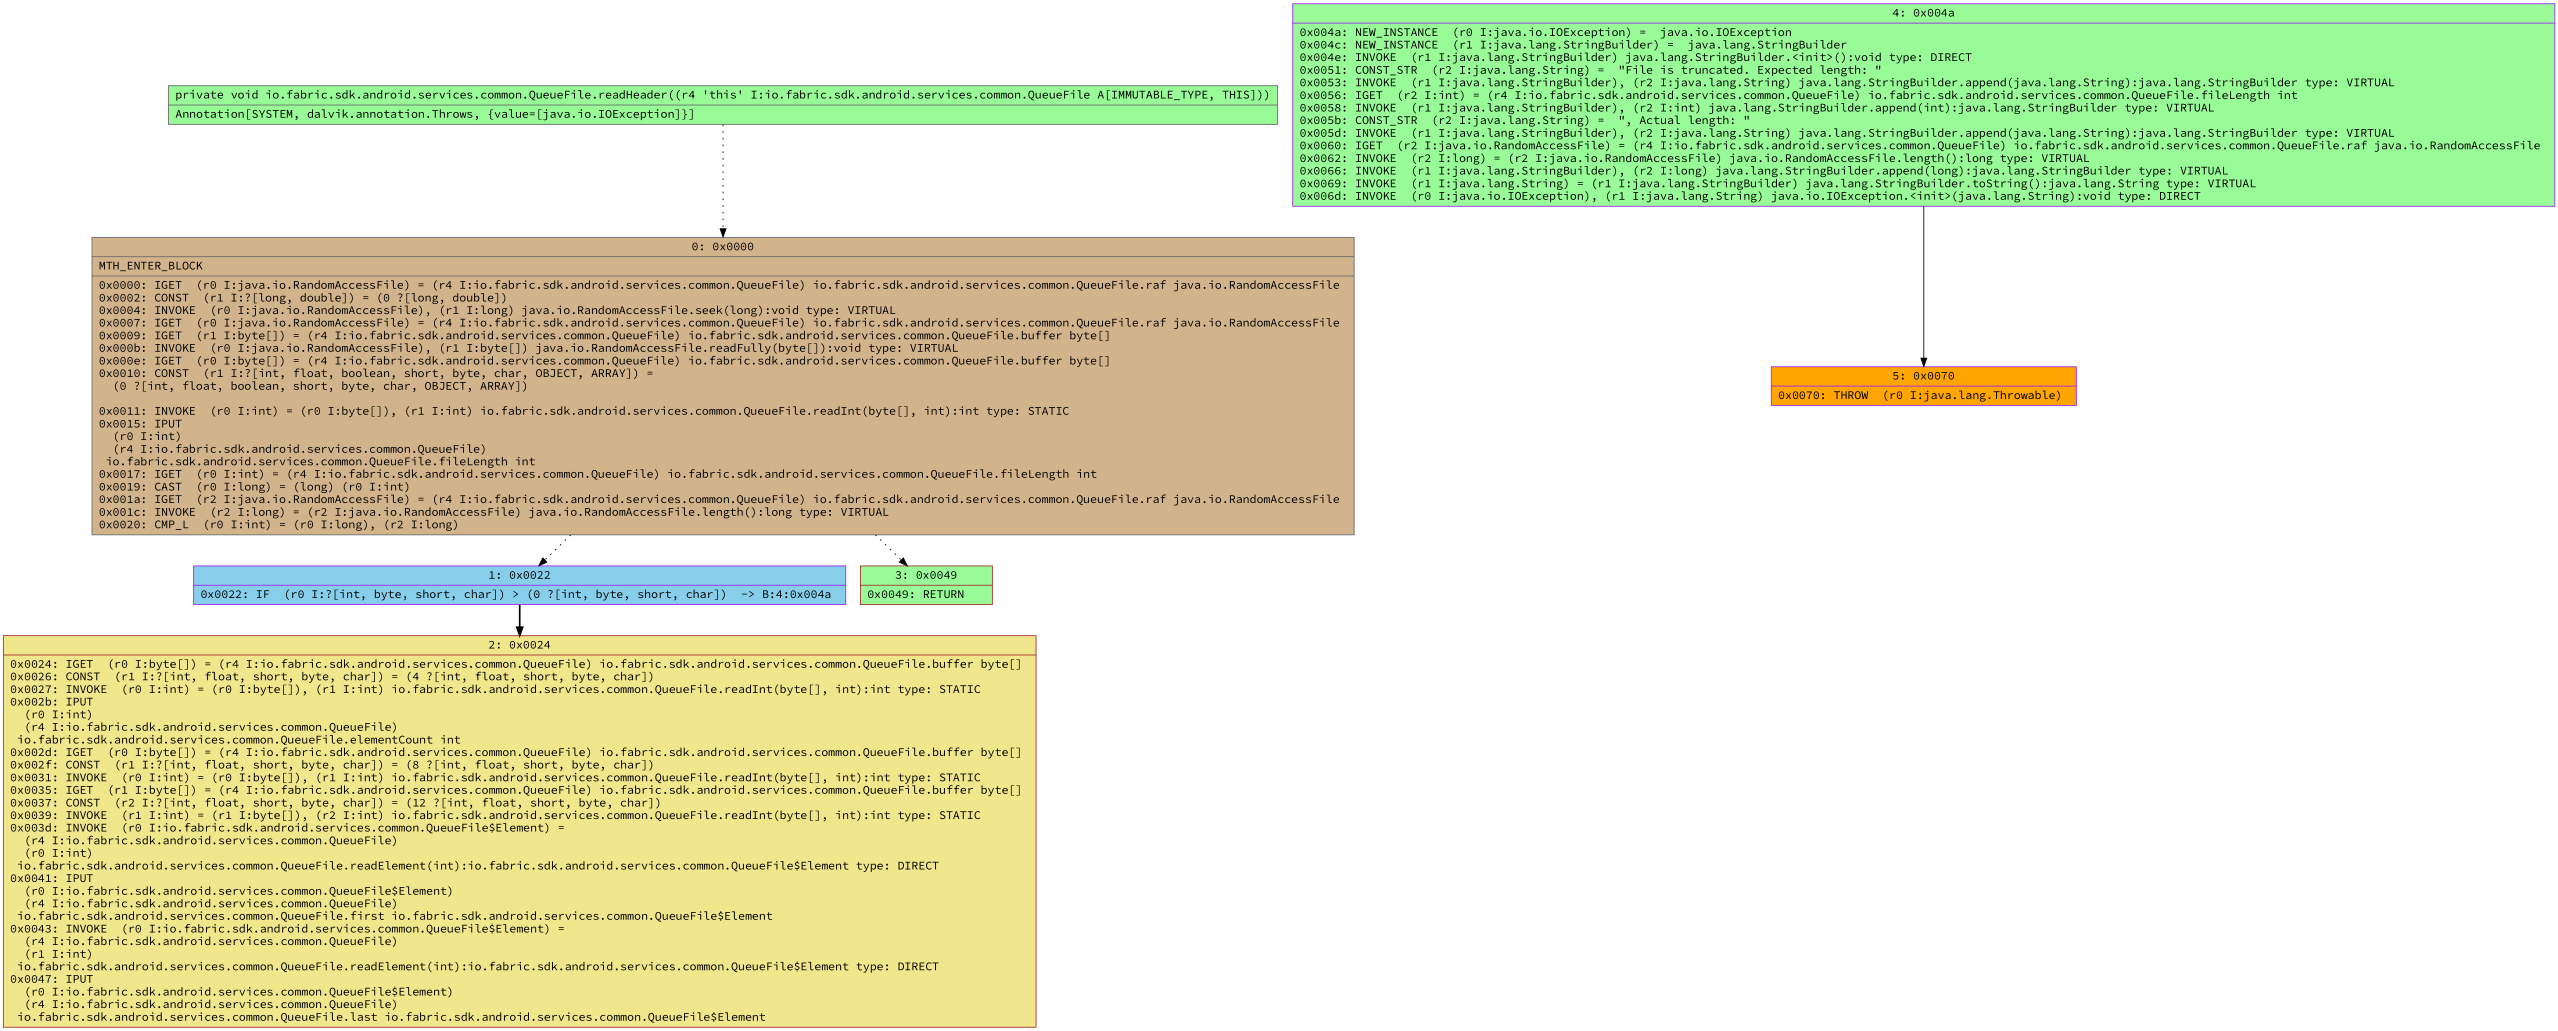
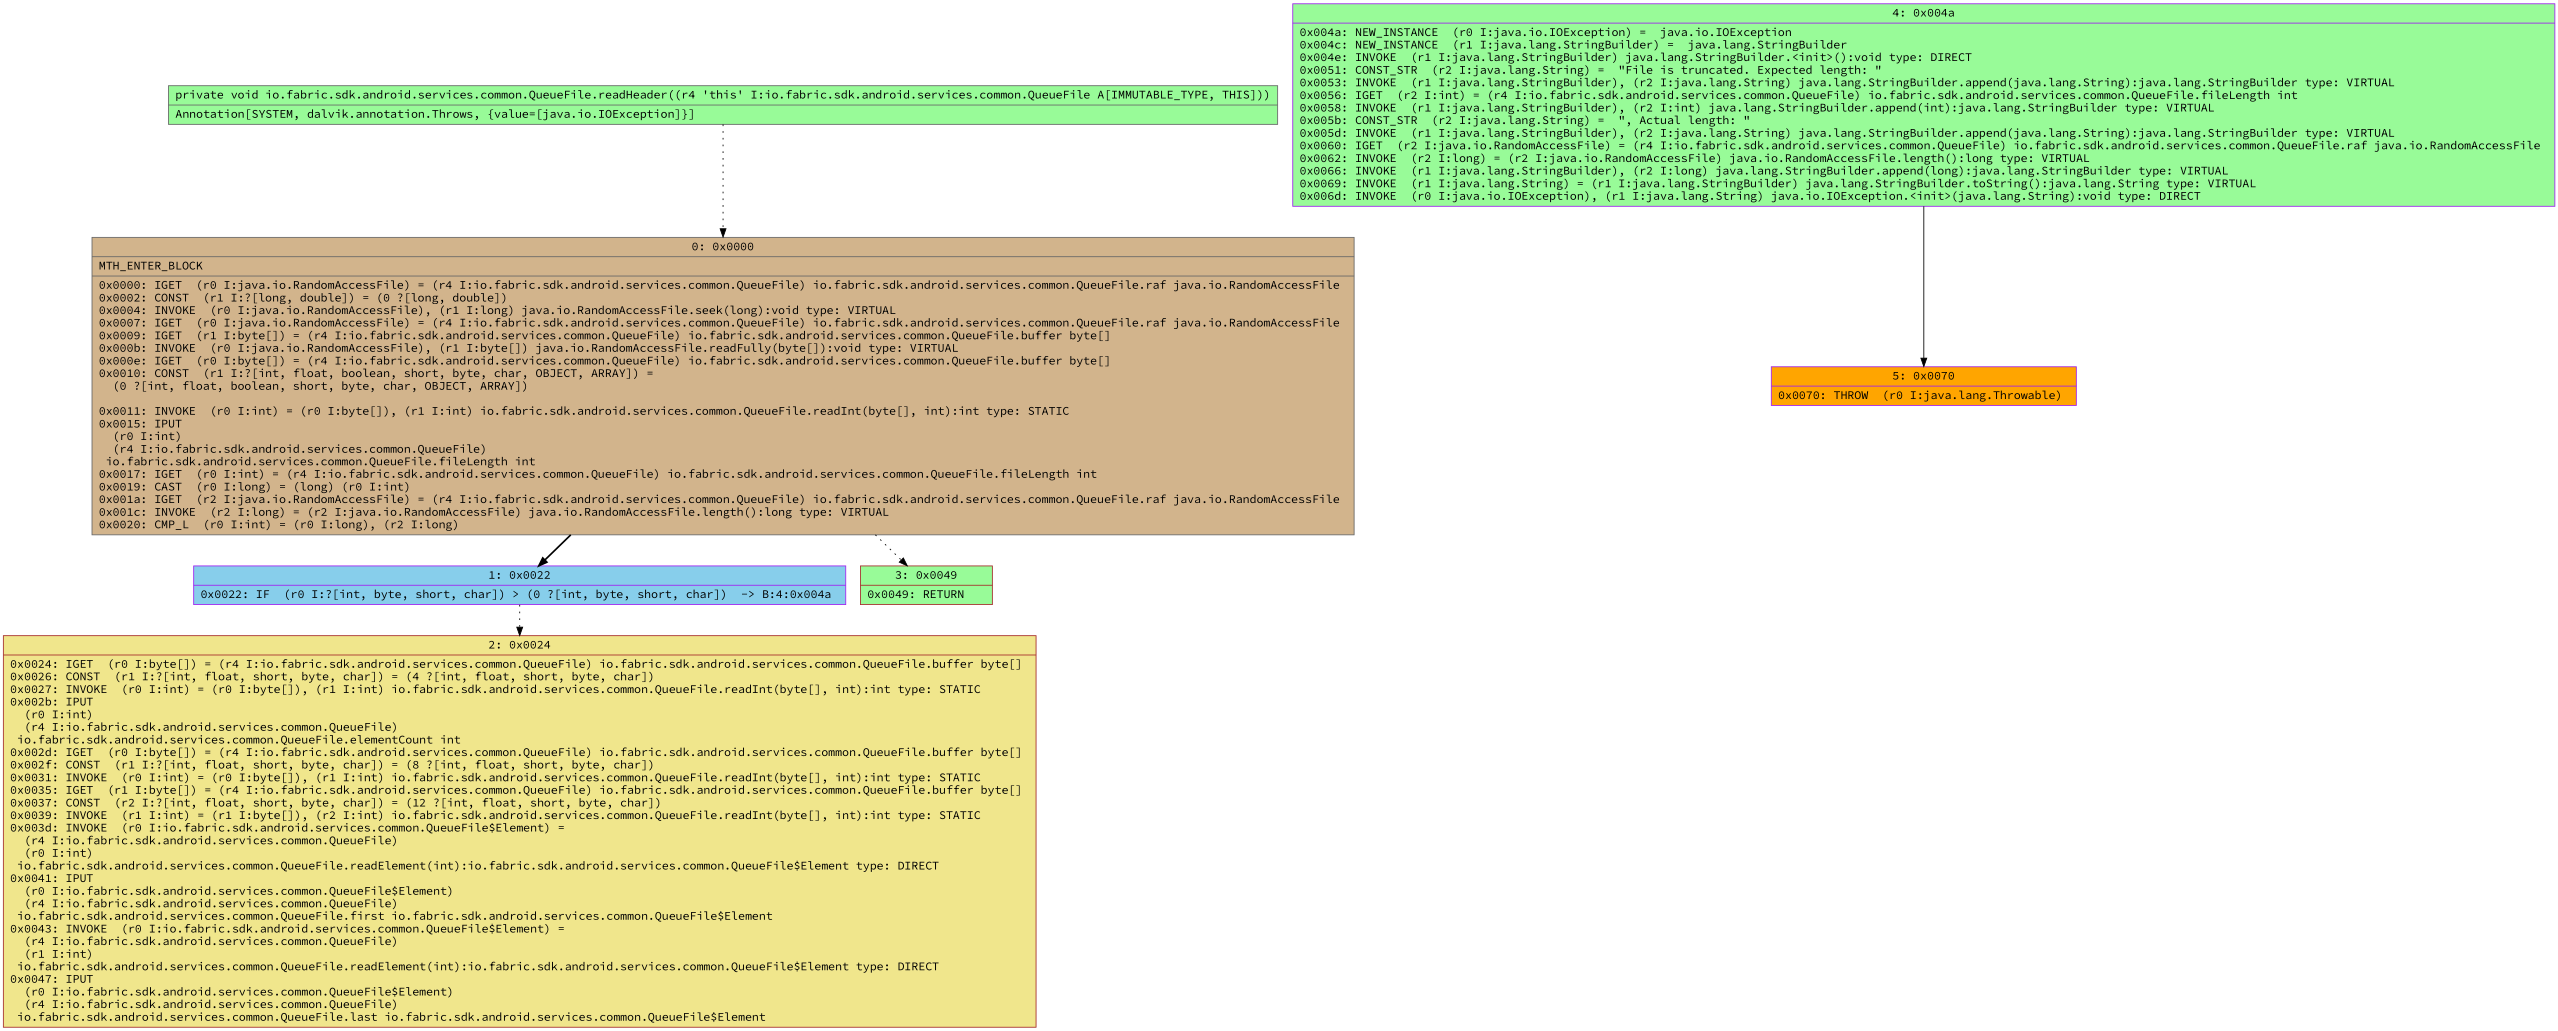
edge "0: 0x0000" -> "1: 0x0022": style dotted -> bold
edge "1: 0x0022" -> "2: 0x0024": style bold -> dotted
